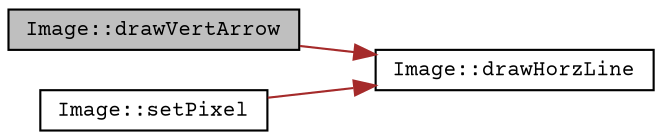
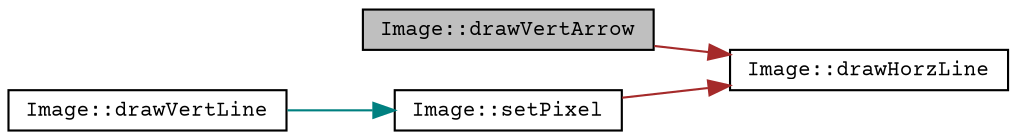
node "Image::drawVertLine": added
